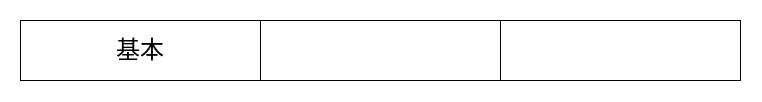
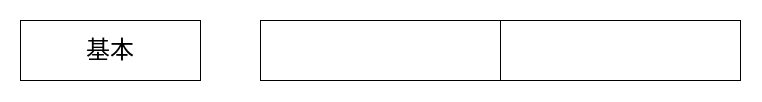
node "基本": size 240x60 -> 180x60
